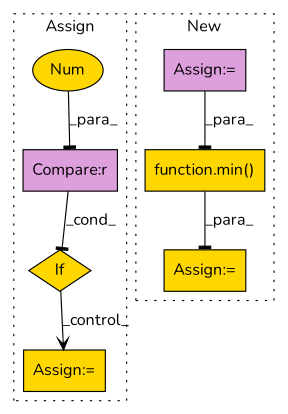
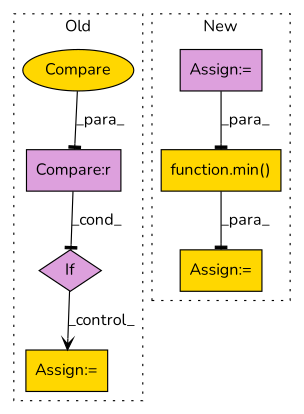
cluster "Assign": label "Assign" -> "Old"
node "Num": label "Num" -> "Compare"
node "If": fillcolor gold -> plum
